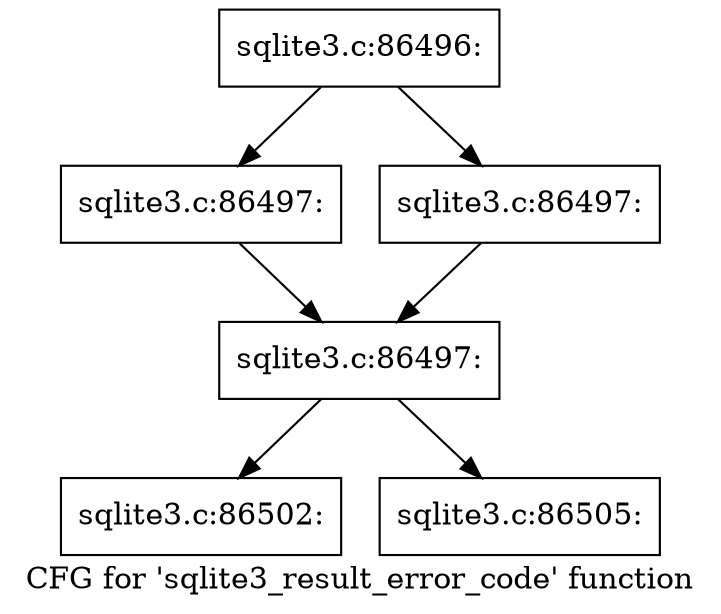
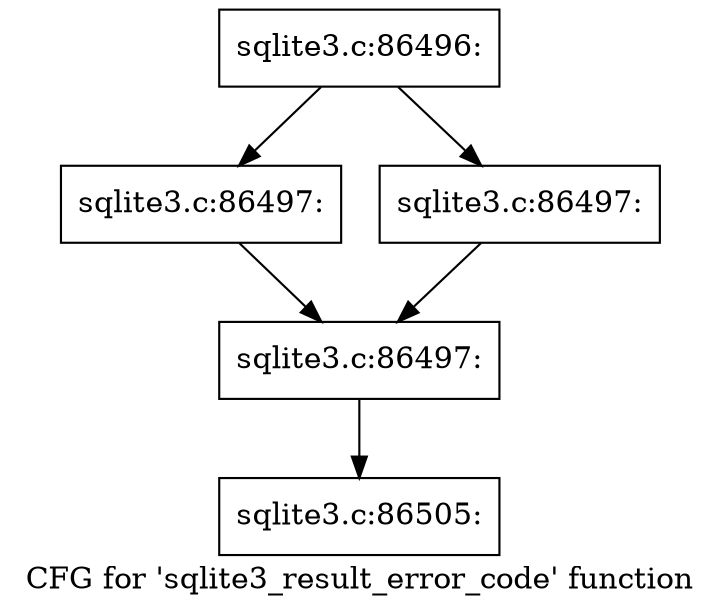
node "sqlite3.c:86502:": removed
